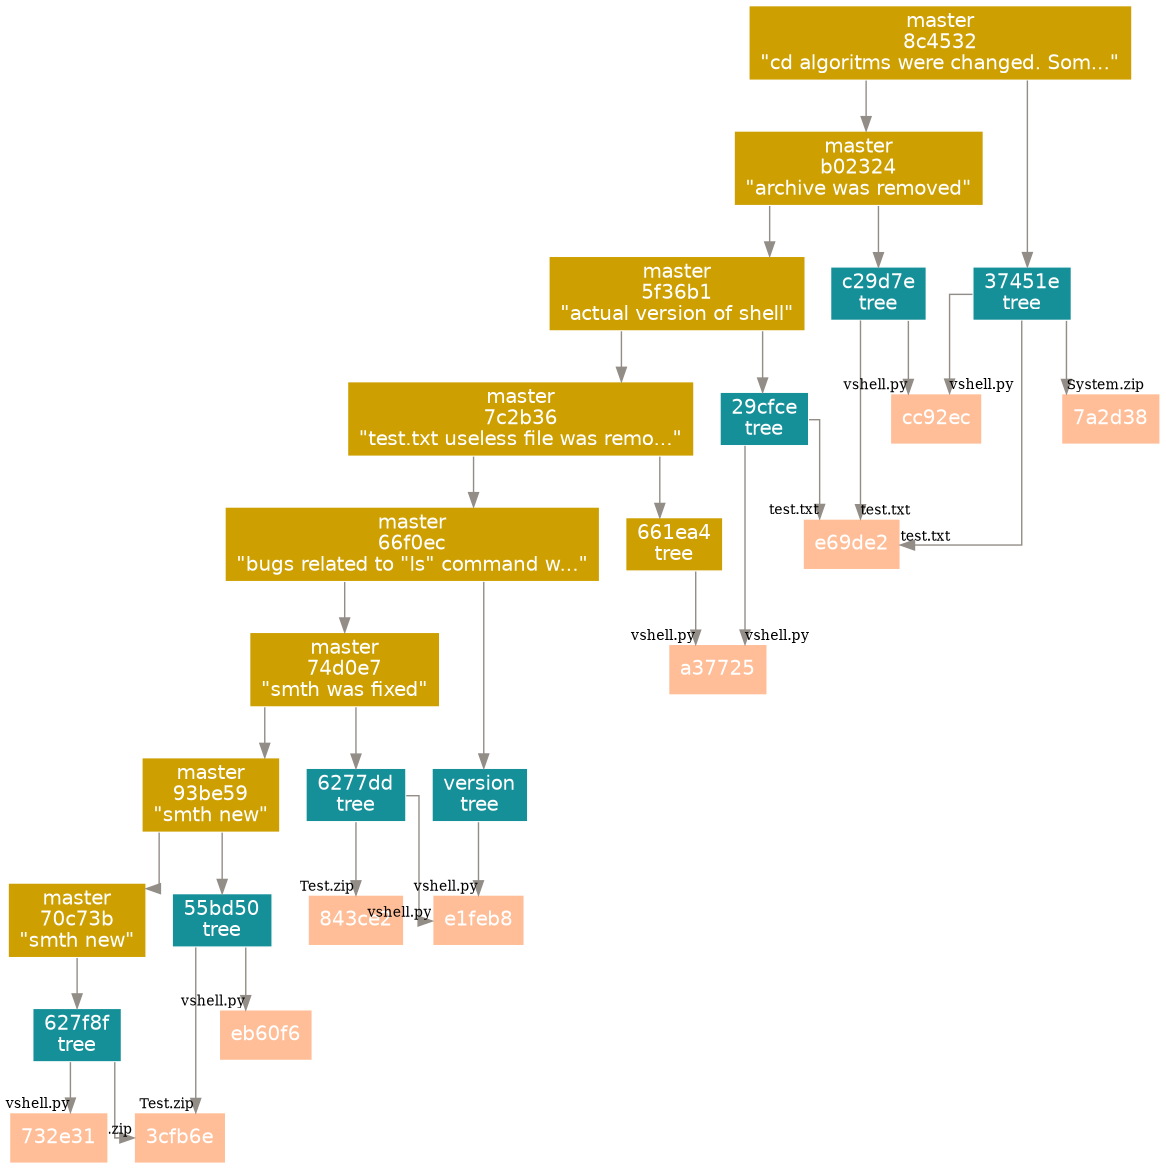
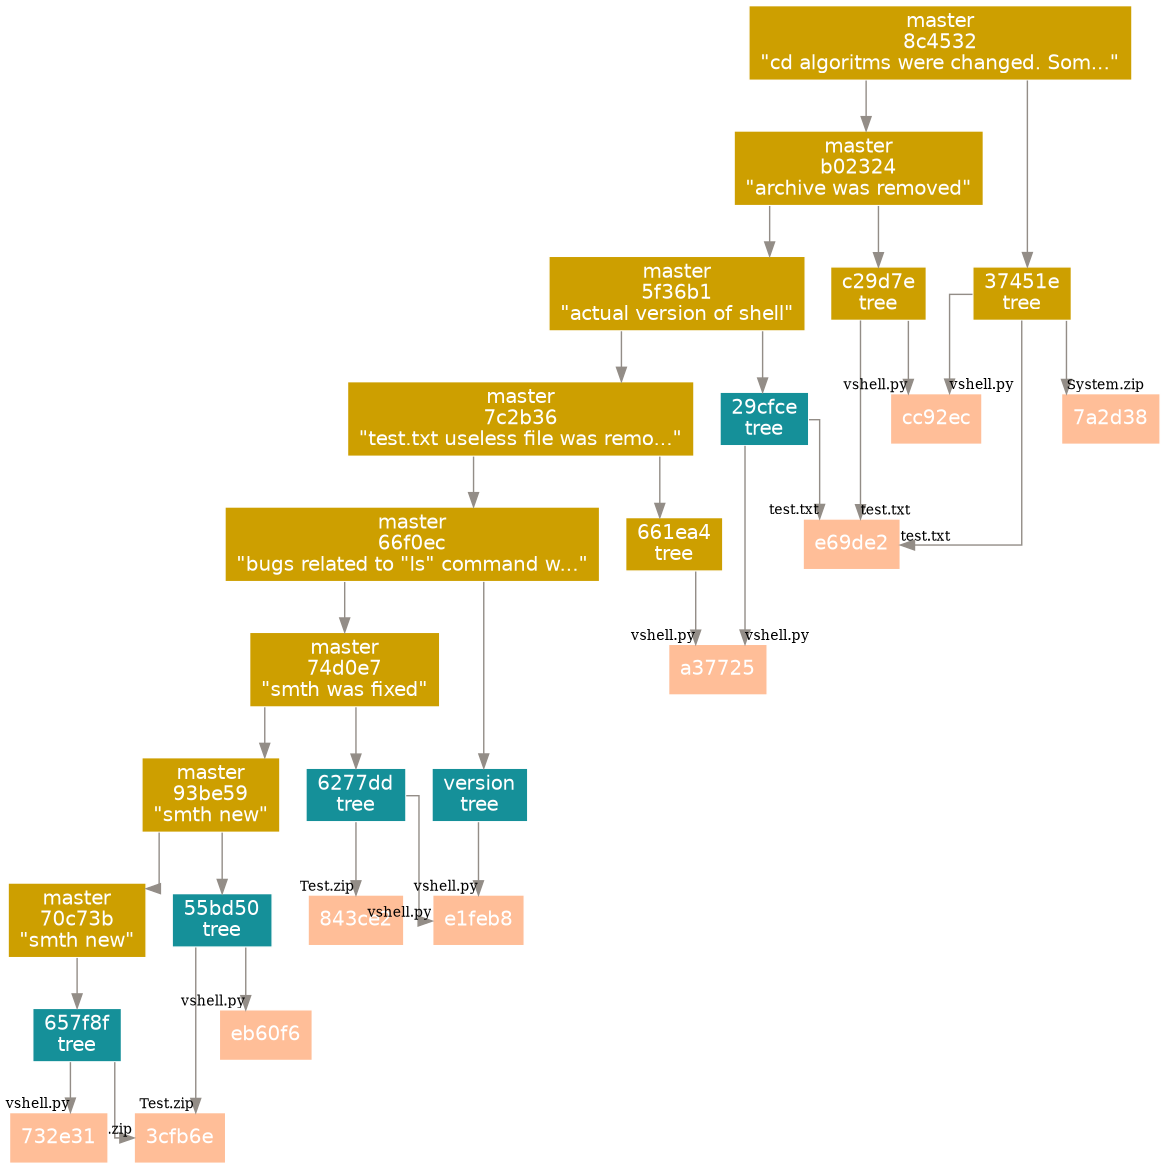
node "c29d7e tree": fillcolor #159099 -> #cd9f00
node "37451e tree": fillcolor #159099 -> #cd9f00
node "627f8f tree": label "627f8f tree" -> "657f8f tree"
